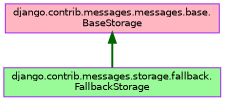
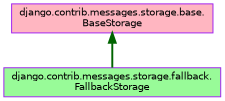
node "django.contrib.messages.messages.base. BaseStorage": label "django.contrib.messages.messages.base. BaseStorage" -> "django.contrib.messages.storage.base. BaseStorage"
